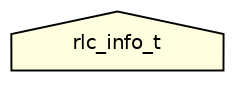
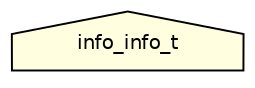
node "rlc_info_t": label "rlc_info_t" -> "info_info_t"
